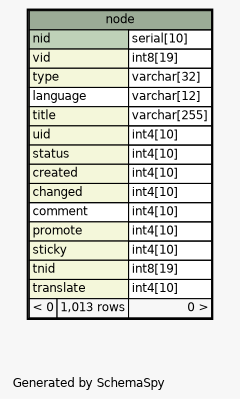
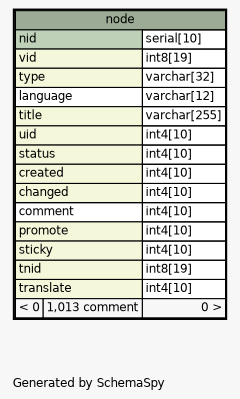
node "node": text "1,013 rows" -> "1,013 comment"
